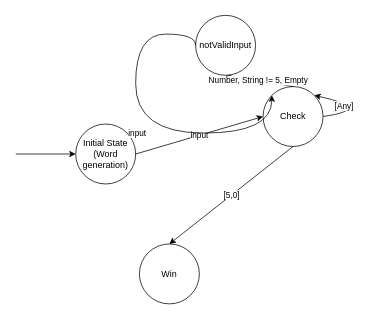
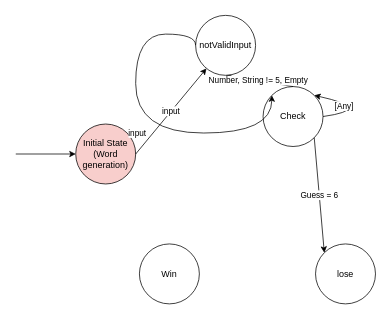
edge "Initial State (Word generation)" -> "Check": now "Initial State (Word generation)" -> "notValidInput"
node "Initial State (Word generation)": fillcolor #ffffff -> #f8cecc
edge "Check" -> "lose": added, label "Guess = 6"
edge "Check" -> "Win": removed, label "[5,0]"
node "lose": added
